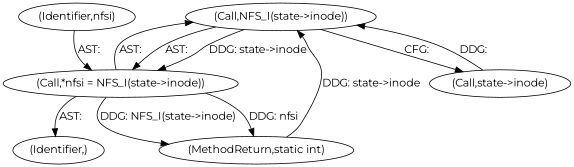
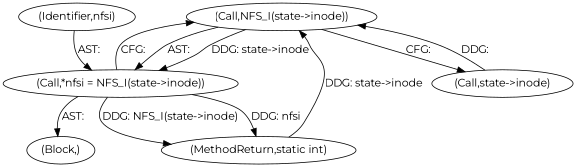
edge "(Call,*nfsi = NFS_I(state->inode))" -> "(Call,NFS_I(state->inode))": label "AST: " -> "CFG: "
node "(Identifier,)": label "(Identifier,)" -> "(Block,)"
